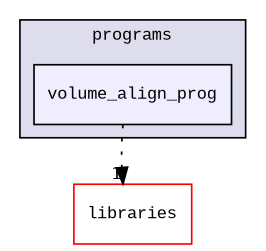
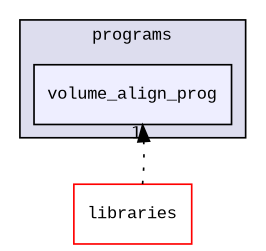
edge "volume_align_prog" -> "libraries": reversed
